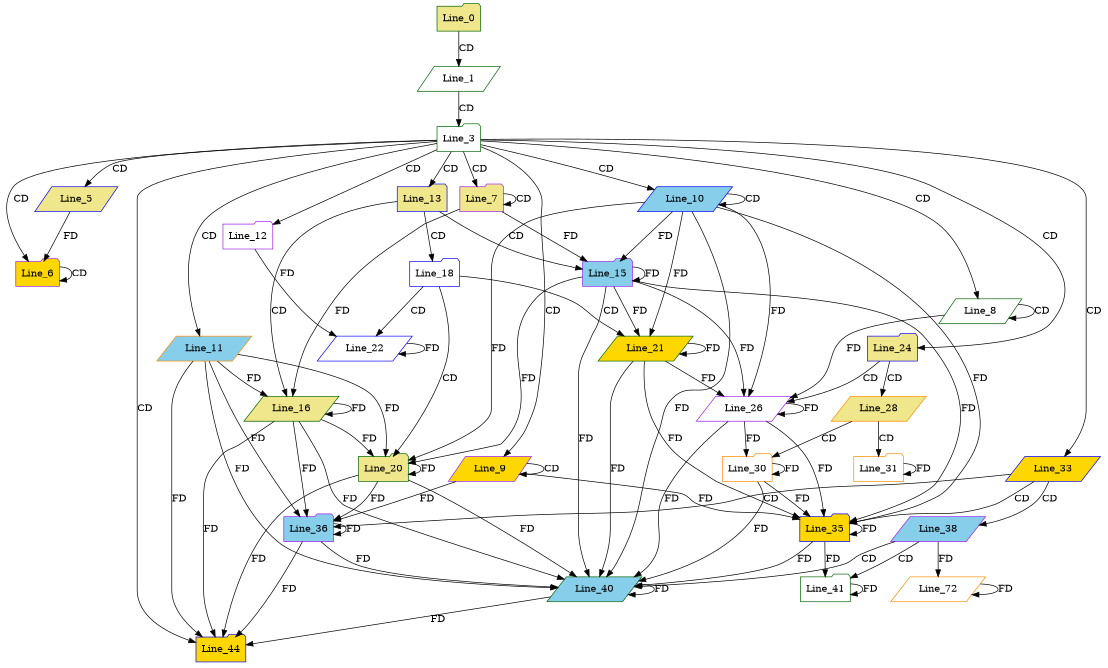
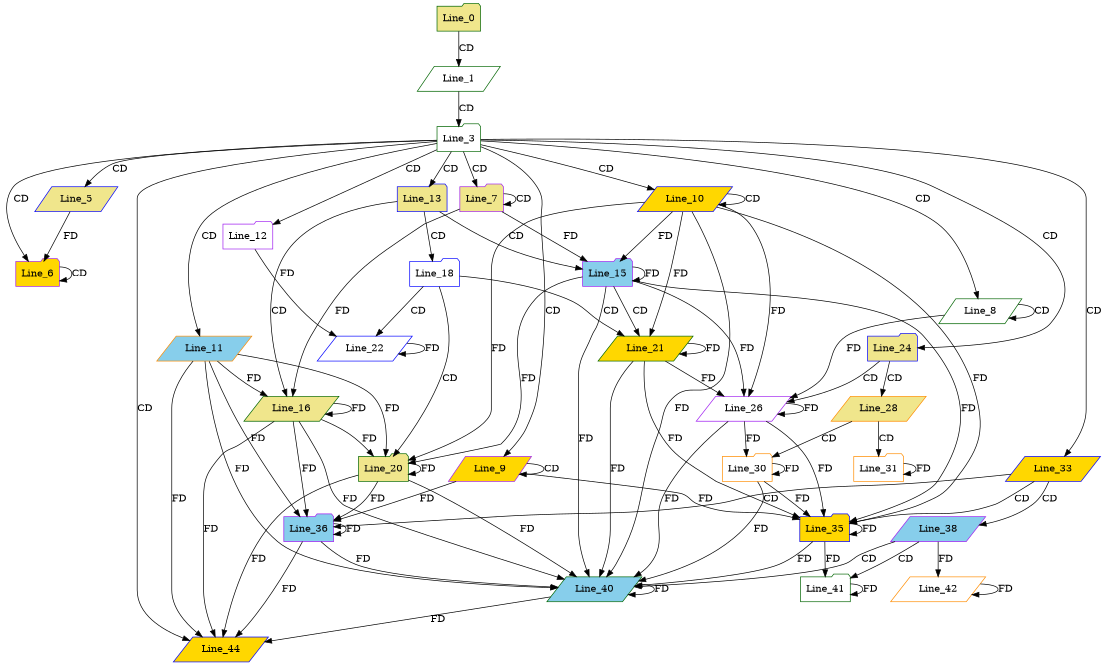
node "Line_10": fillcolor skyblue -> gold
edge "Line_15" -> "Line_21": label "FD" -> "CD"
node "Line_72": label "Line_72" -> "Line_42"
node "Line_44": shape folder -> parallelogram
